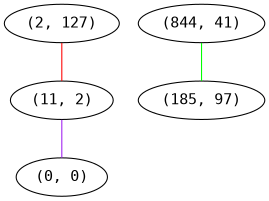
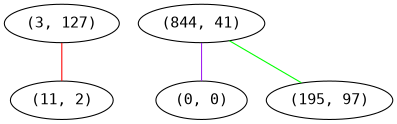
node "(2, 127)": label "(2, 127)" -> "(3, 127)"
node "(185, 97)": label "(185, 97)" -> "(195, 97)"
edge "(11, 2)" -- "(0, 0)": now "(844, 41)" -- "(0, 0)"
